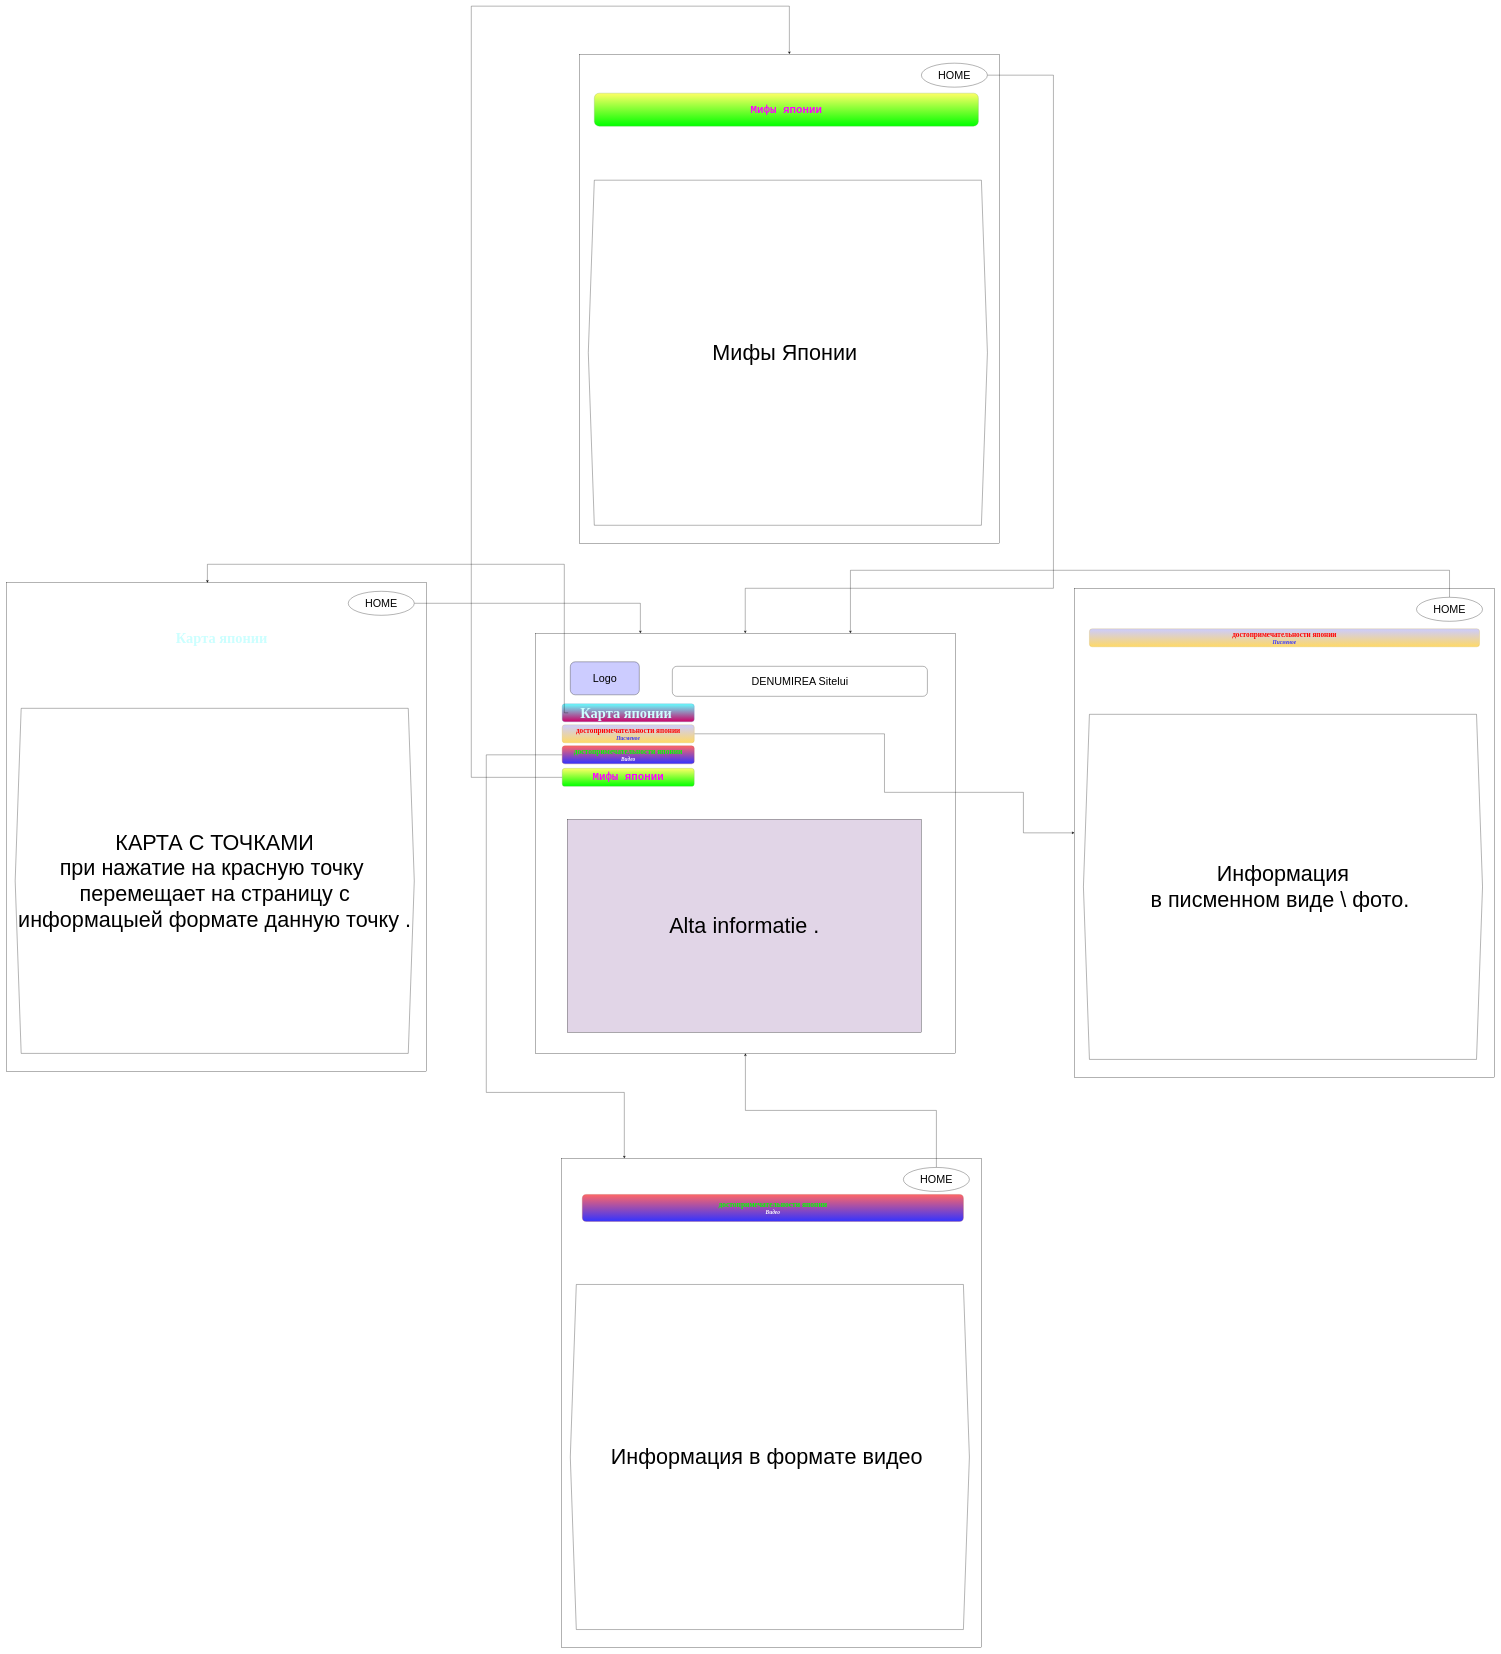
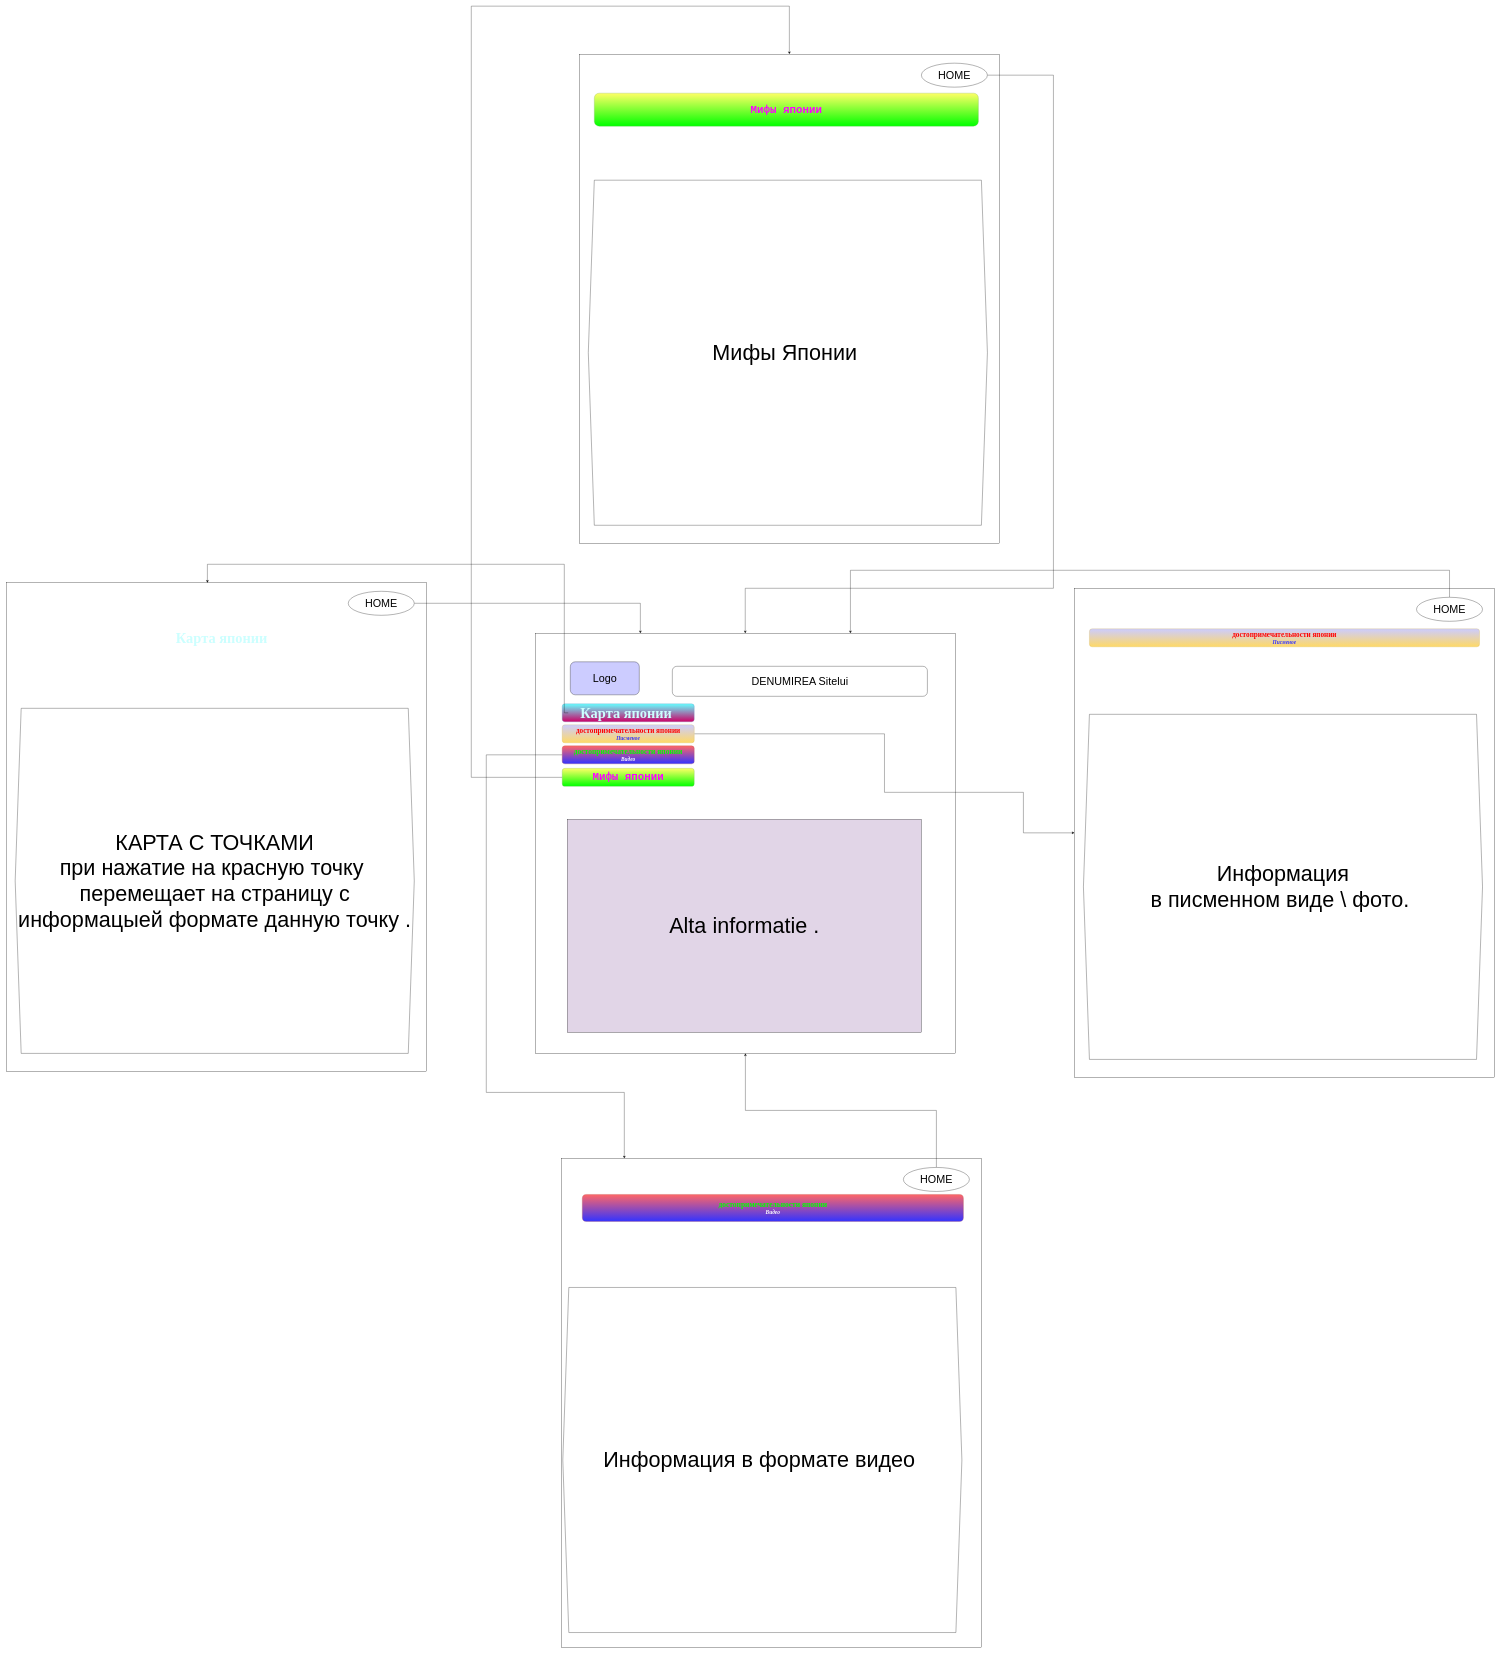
node "Информация в формате видео": moved (770, 1457) -> (762, 1460)
